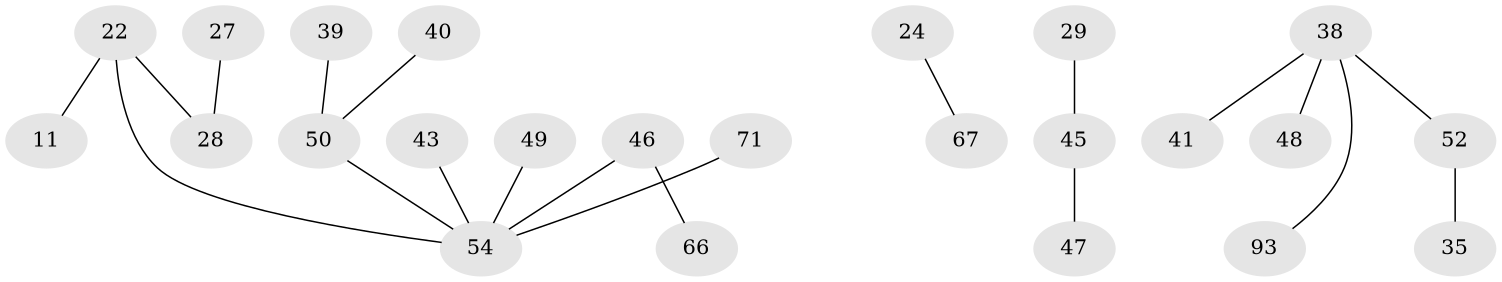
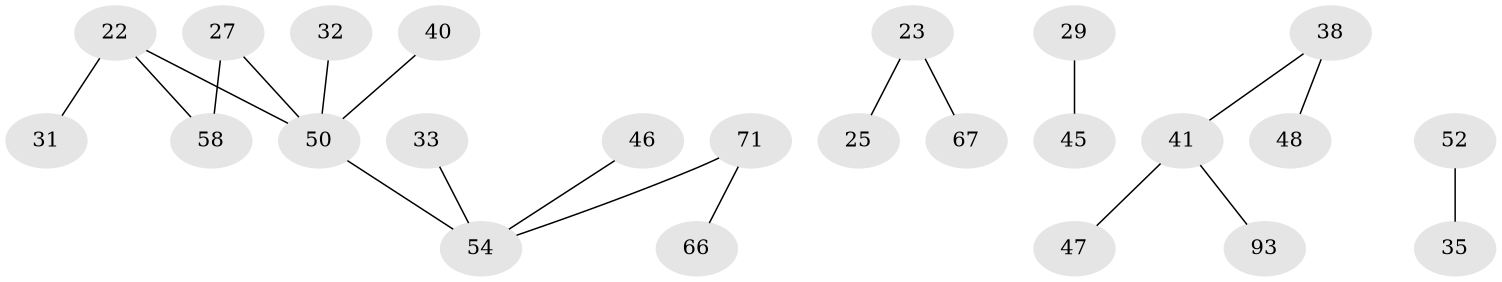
node "39": label "39" -> "32"
node "24": label "24" -> "23"
edge "27" -- "50": added
edge "38" -- "52": removed
node "11": label "11" -> "31"
node "28": label "28" -> "58"
node "43": label "43" -> "33"
node "49": removed
node "25": added
edge "38" -- "93": now "41" -- "93"
edge "46" -- "66": now "71" -- "66"
edge "45" -- "47": now "41" -- "47"
edge "22" -- "54": now "22" -- "50"
